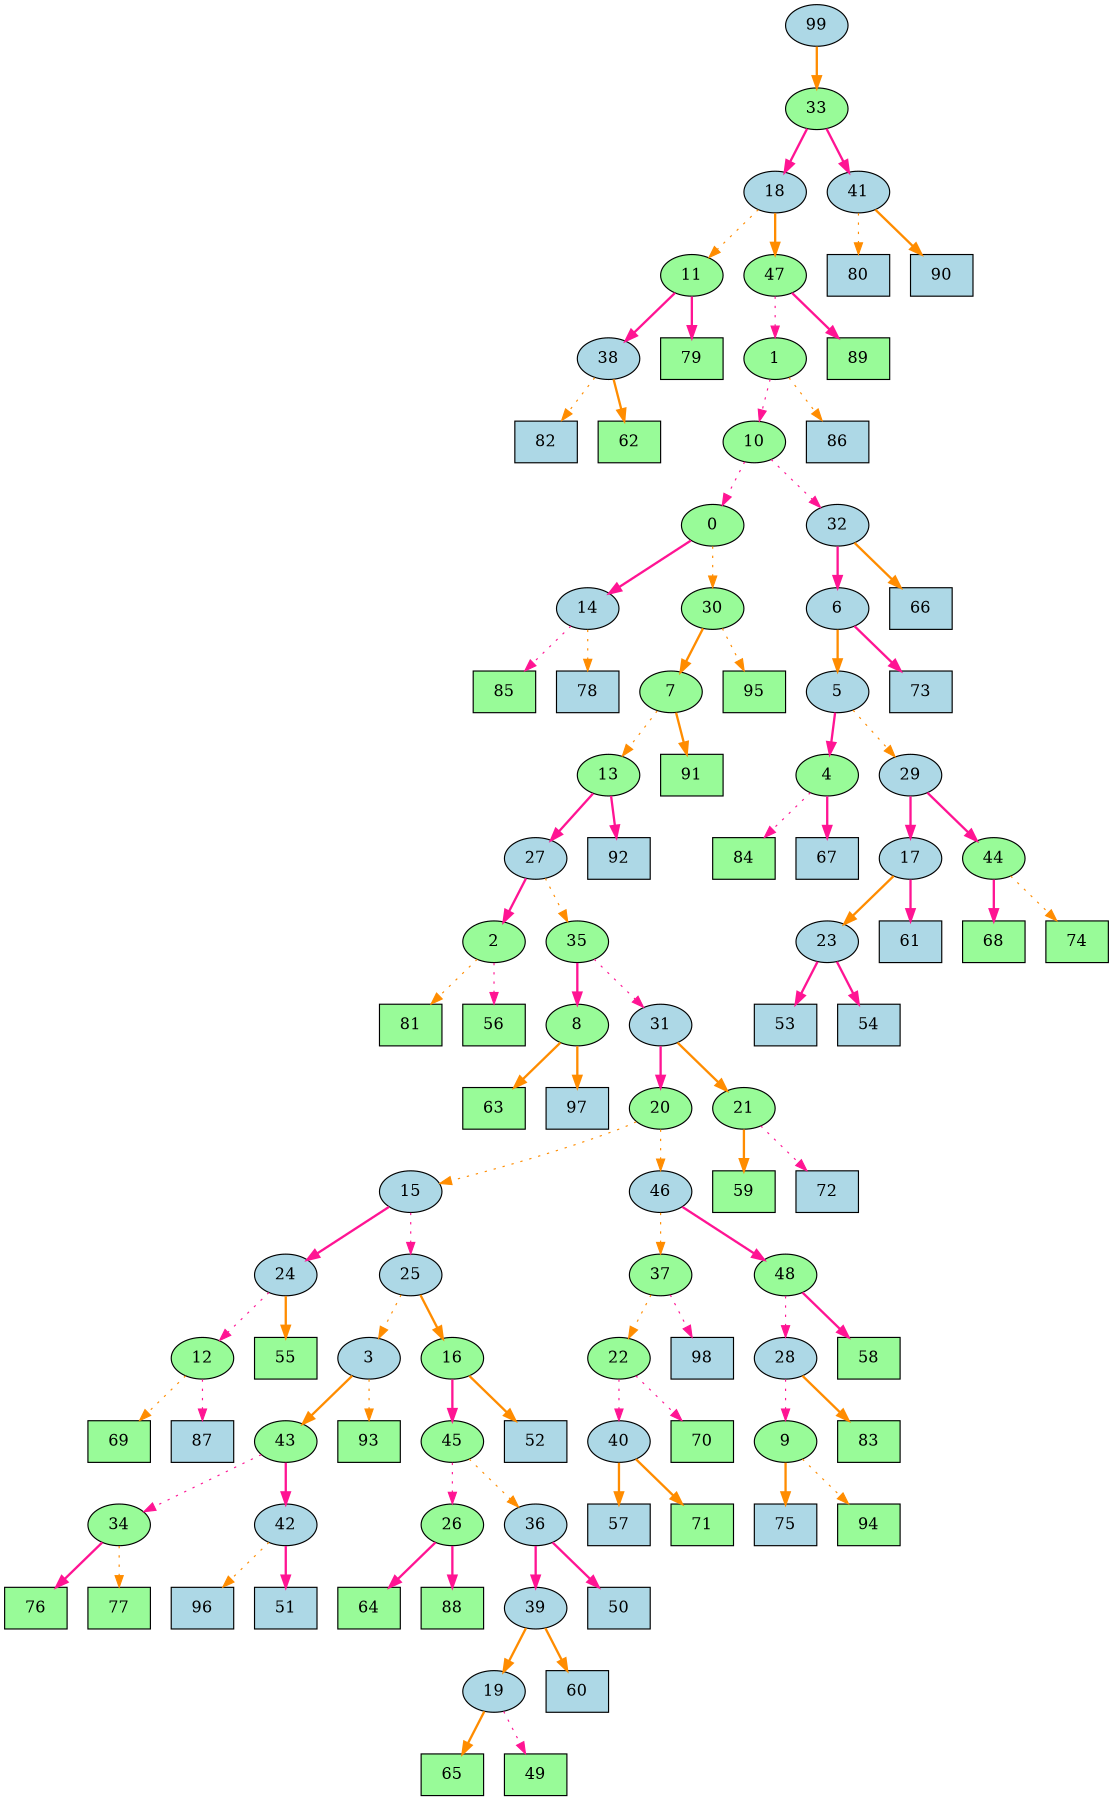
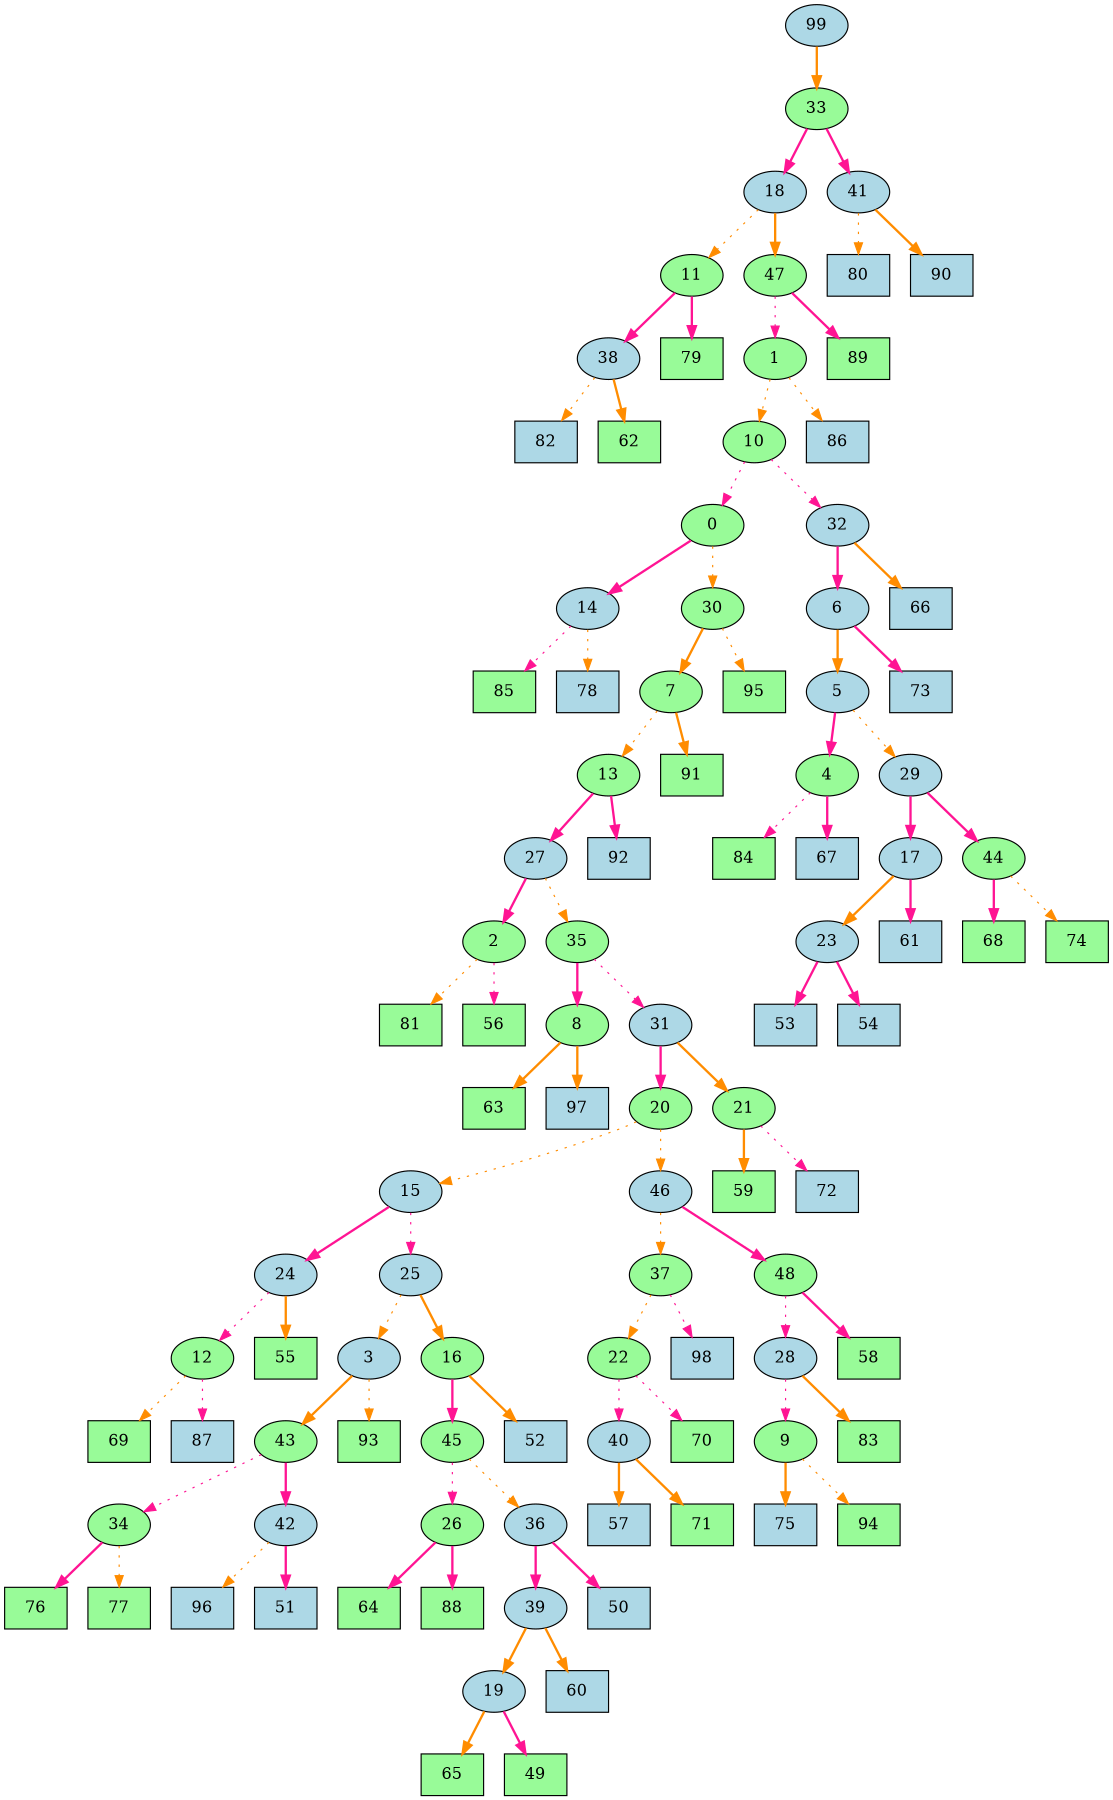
edge "1" -> "10": color deeppink -> darkorange
edge "19" -> "49": style dotted -> bold
